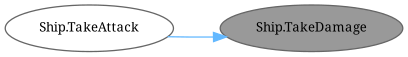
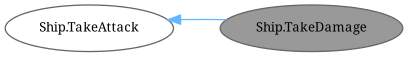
edge "Ship.TakeAttack" -> "Ship.TakeDamage": reversed
